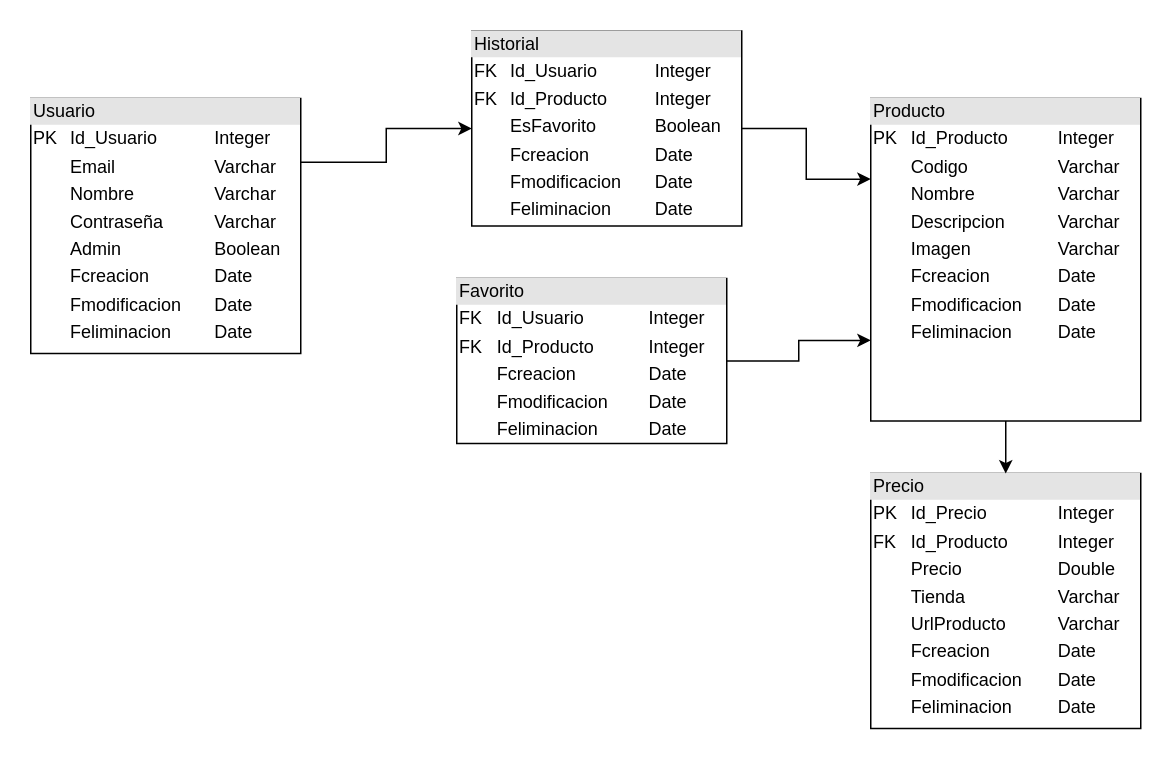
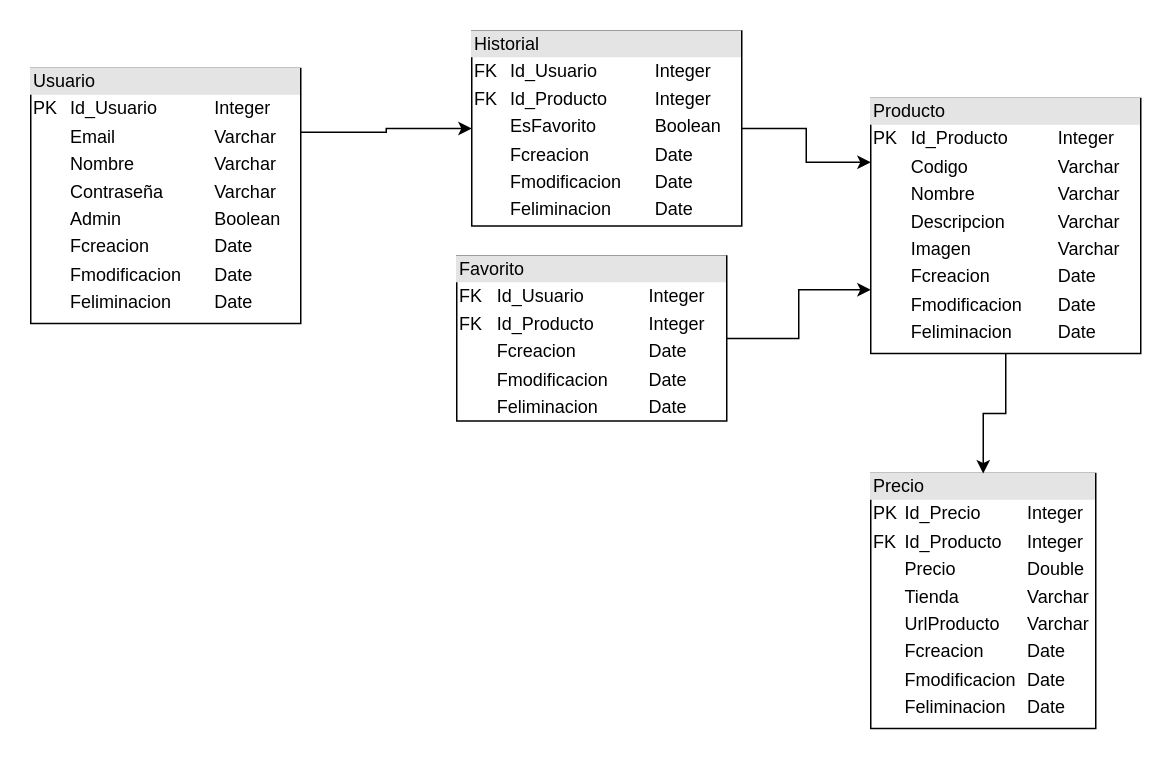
node "Usuario PK Id_Usuario Integer Email Varchar Nombre Varchar Contraseña Varchar Admin Boolean Fcreacion Date Fmodificacion Date Feliminacion Date": moved (166, 226) -> (166, 196)
node "Producto PK Id_Producto Integer Codigo Varchar Nombre Varchar Descripcion Varchar Imagen Varchar Fcreacion Date Fmodificacion Date Feliminacion Date": size 270x323 -> 270x255
node "Favorito FK Id_Usuario Integer FK Id_Producto Integer Fcreacion Date Fmodificacion Date Feliminacion Date": moved (592, 361) -> (592, 338)
node "Precio PK Id_Precio Integer FK Id_Producto Integer Precio Double Tienda Varchar UrlProducto Varchar Fcreacion Date Fmodificacion Date Feliminacion Date": size 270x255 -> 225x255
